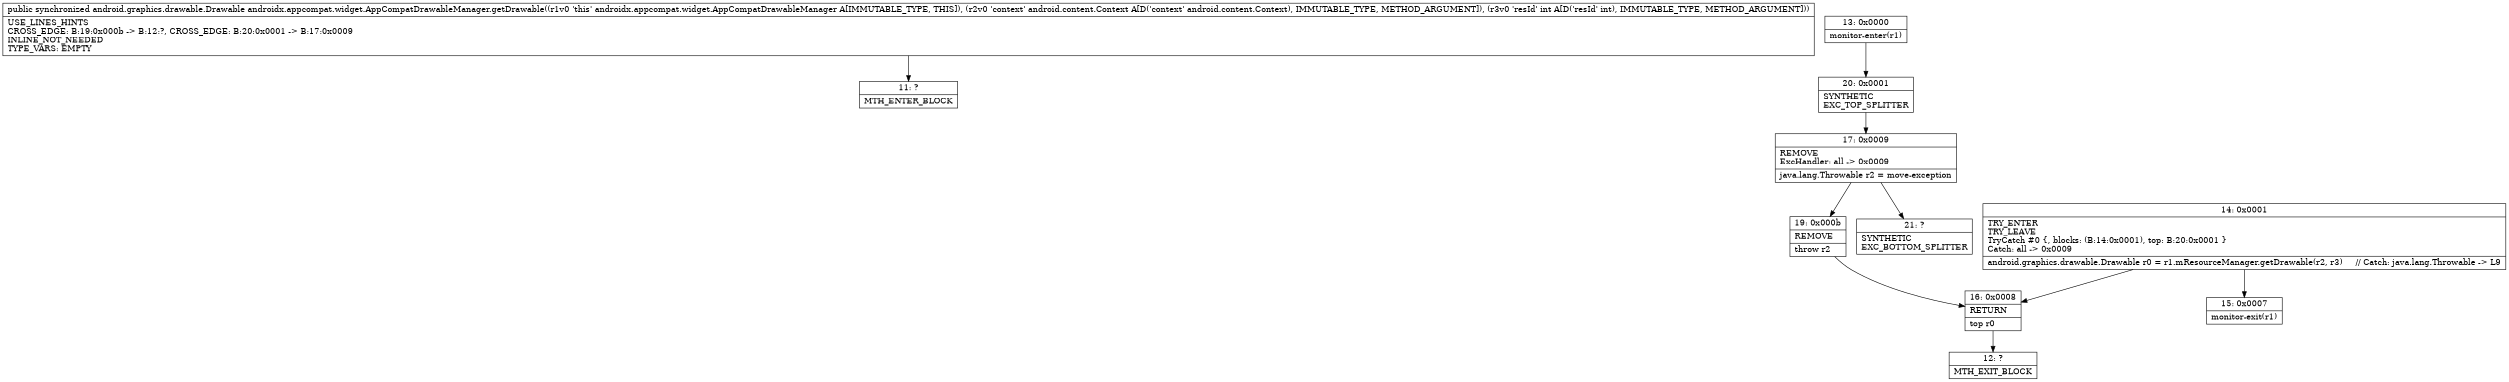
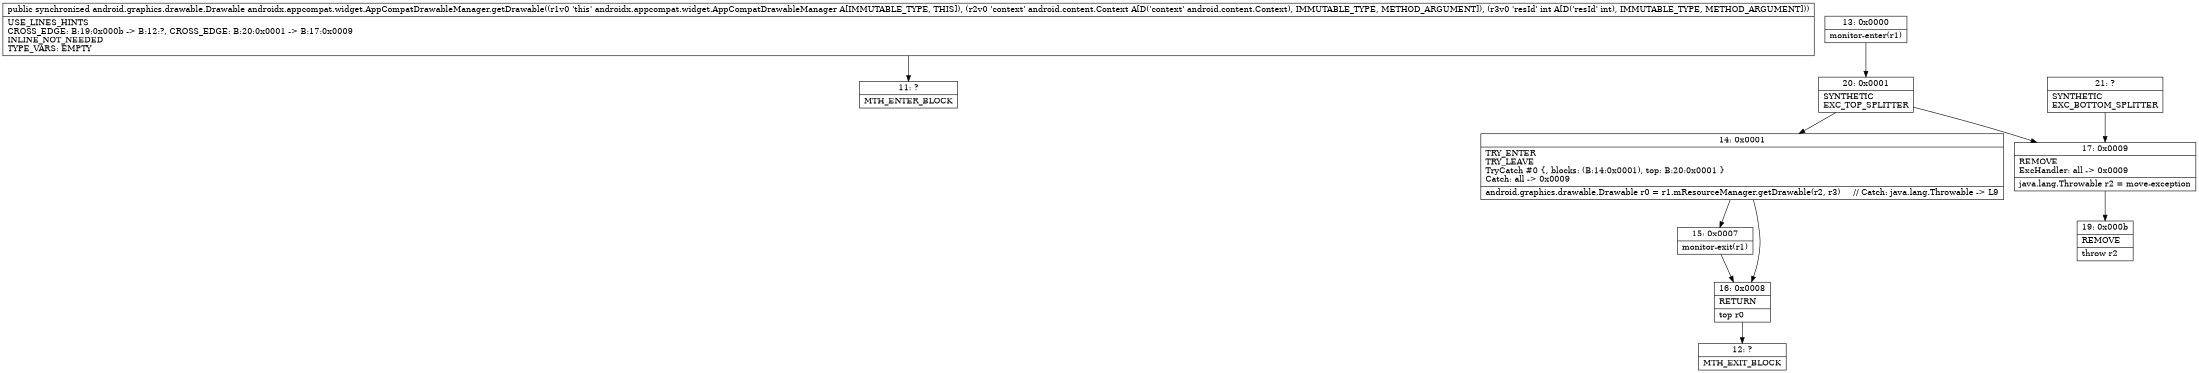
edge "20: 0x0001" -> "14: 0x0001": added
edge "17: 0x0009" -> "21: ?": reversed
edge "19: 0x000b" -> "16: 0x0008": now "15: 0x0007" -> "16: 0x0008"
